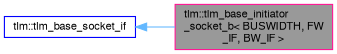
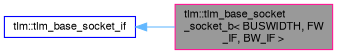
node "tlm::tlm_base_initiator _socket_b< BUSWIDTH, FW _IF, BW_IF >": label "tlm::tlm_base_initiator _socket_b< BUSWIDTH, FW _IF, BW_IF >" -> "tlm::tlm_base_socket _socket_b< BUSWIDTH, FW _IF, BW_IF >"
